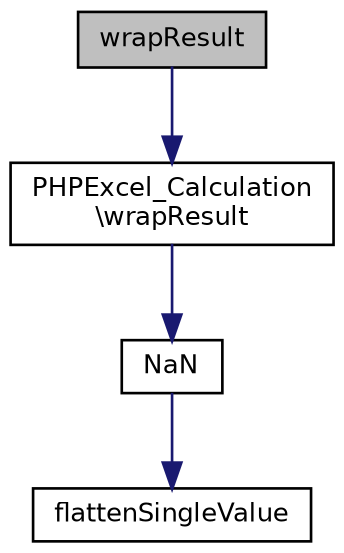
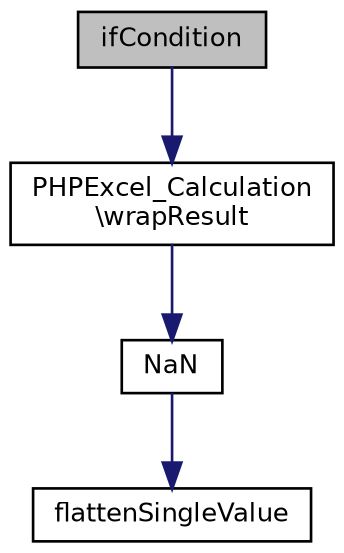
node "wrapResult": label "wrapResult" -> "ifCondition"
